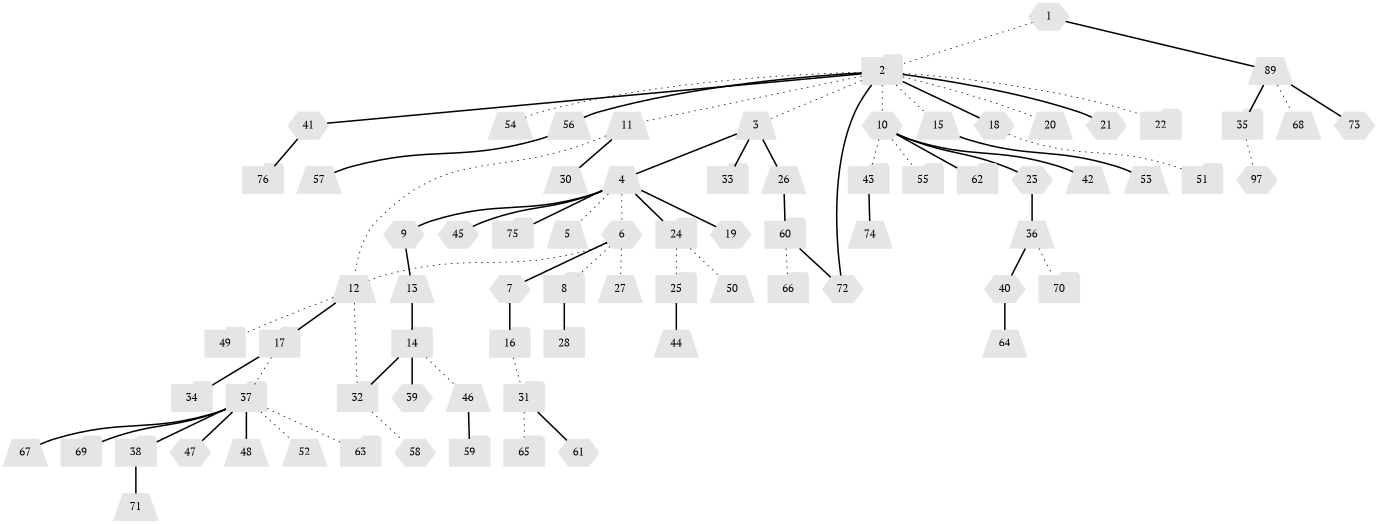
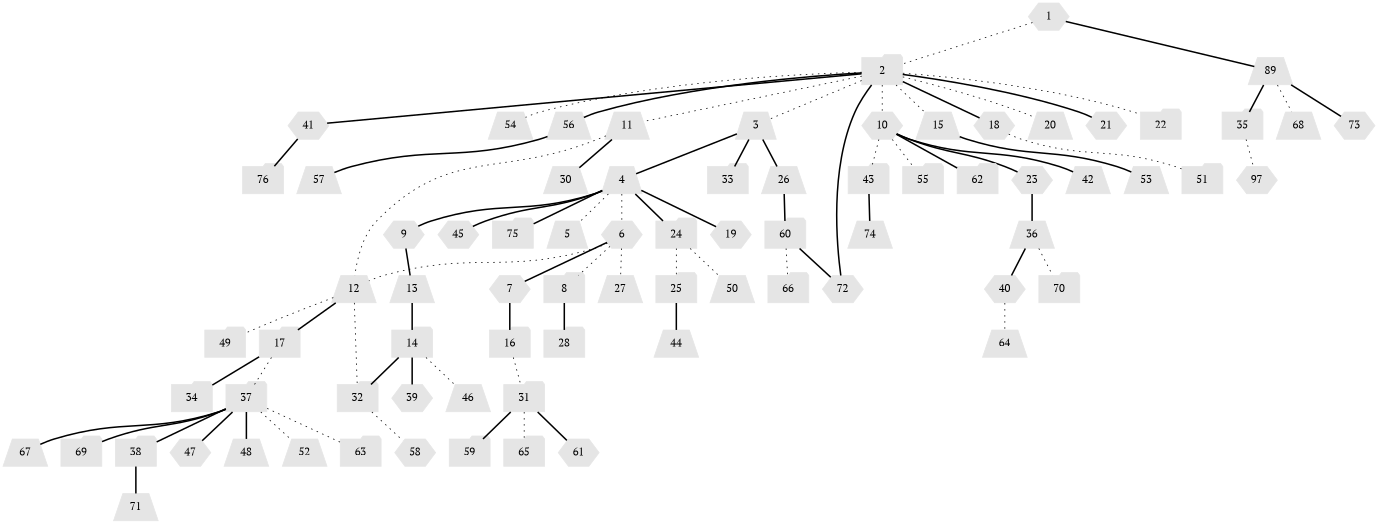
edge "40" -- "64": style bold -> dotted
edge "46" -- "59": now "31" -- "59"
